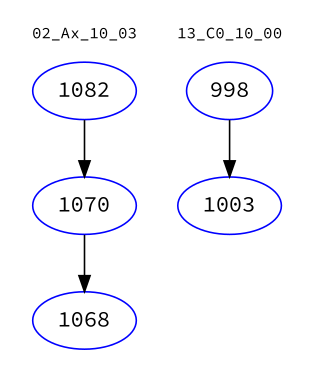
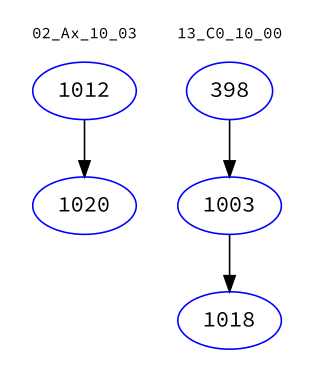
node "1082": label "1082" -> "1012"
node "998": label "998" -> "398"
node "1070": label "1070" -> "1020"
node "1068": removed
node "1018": added
